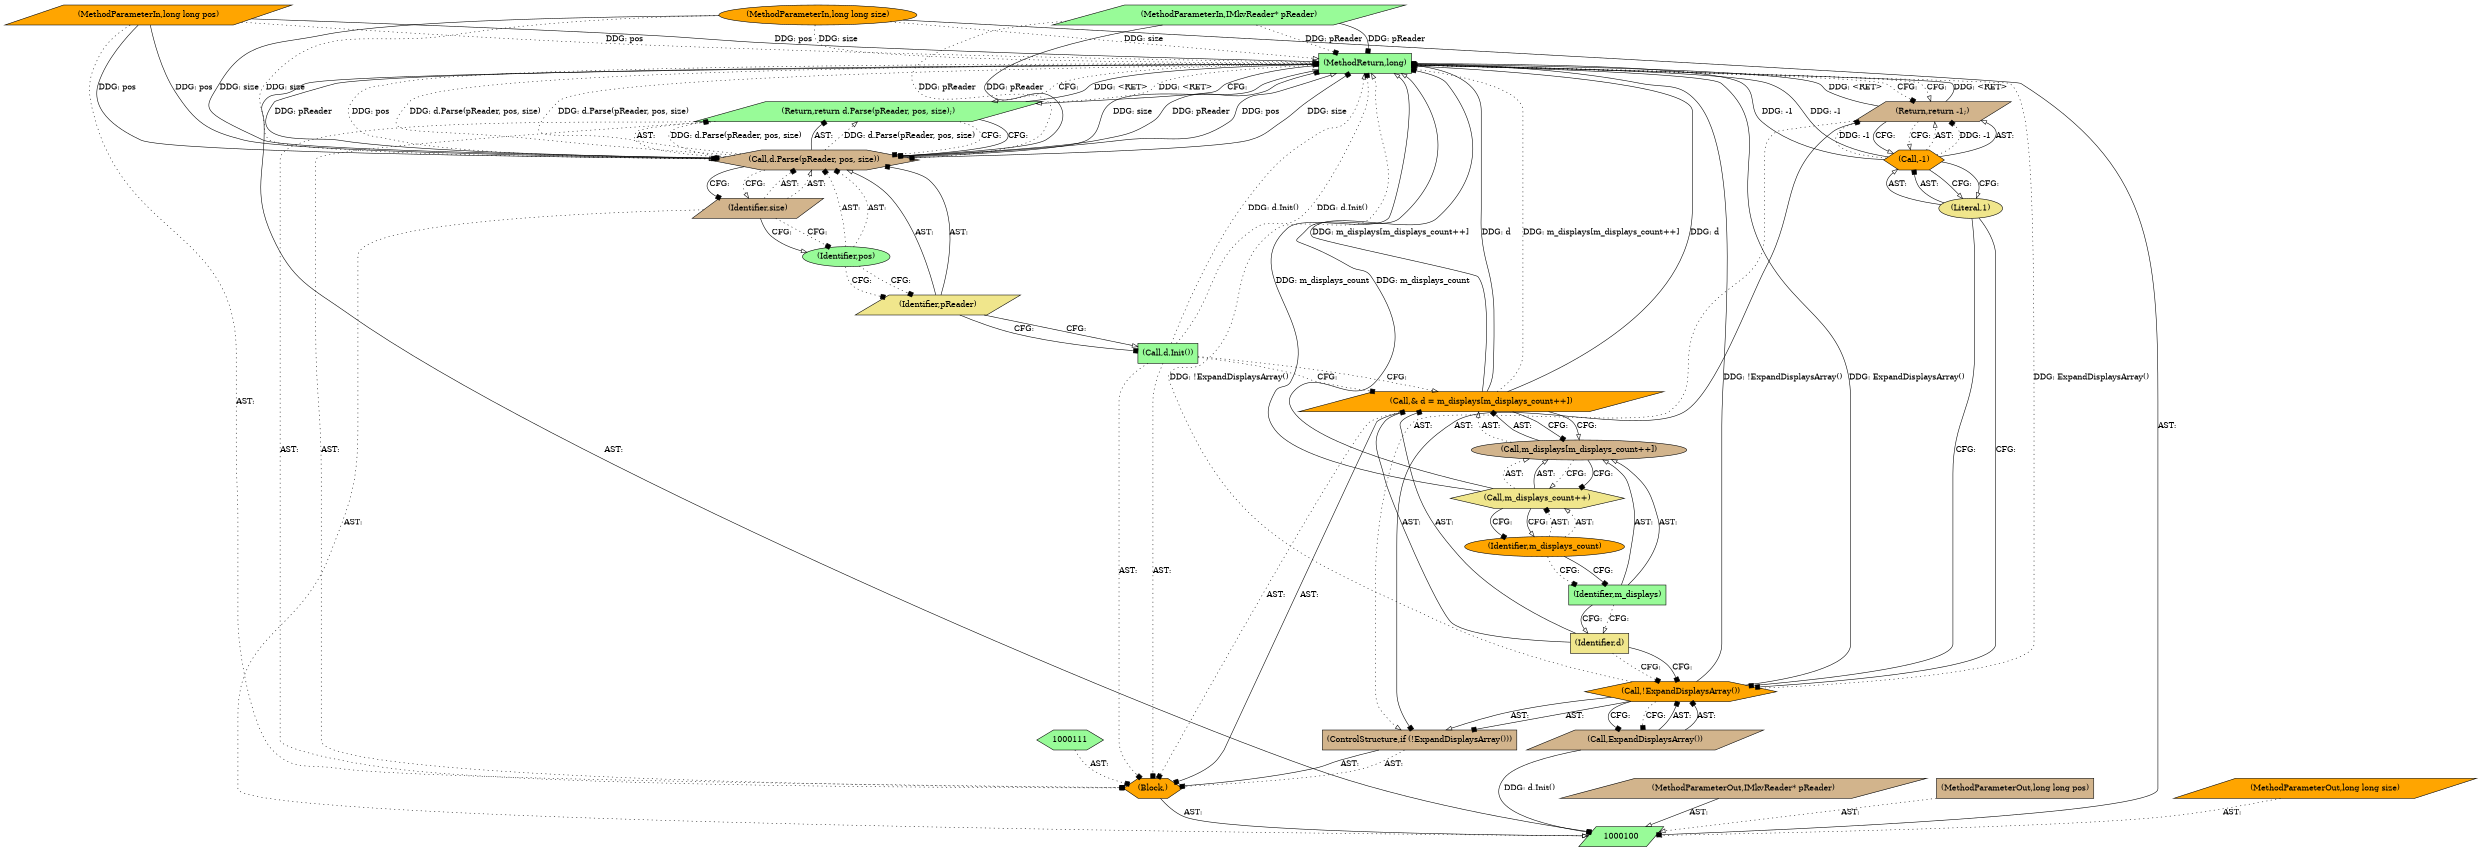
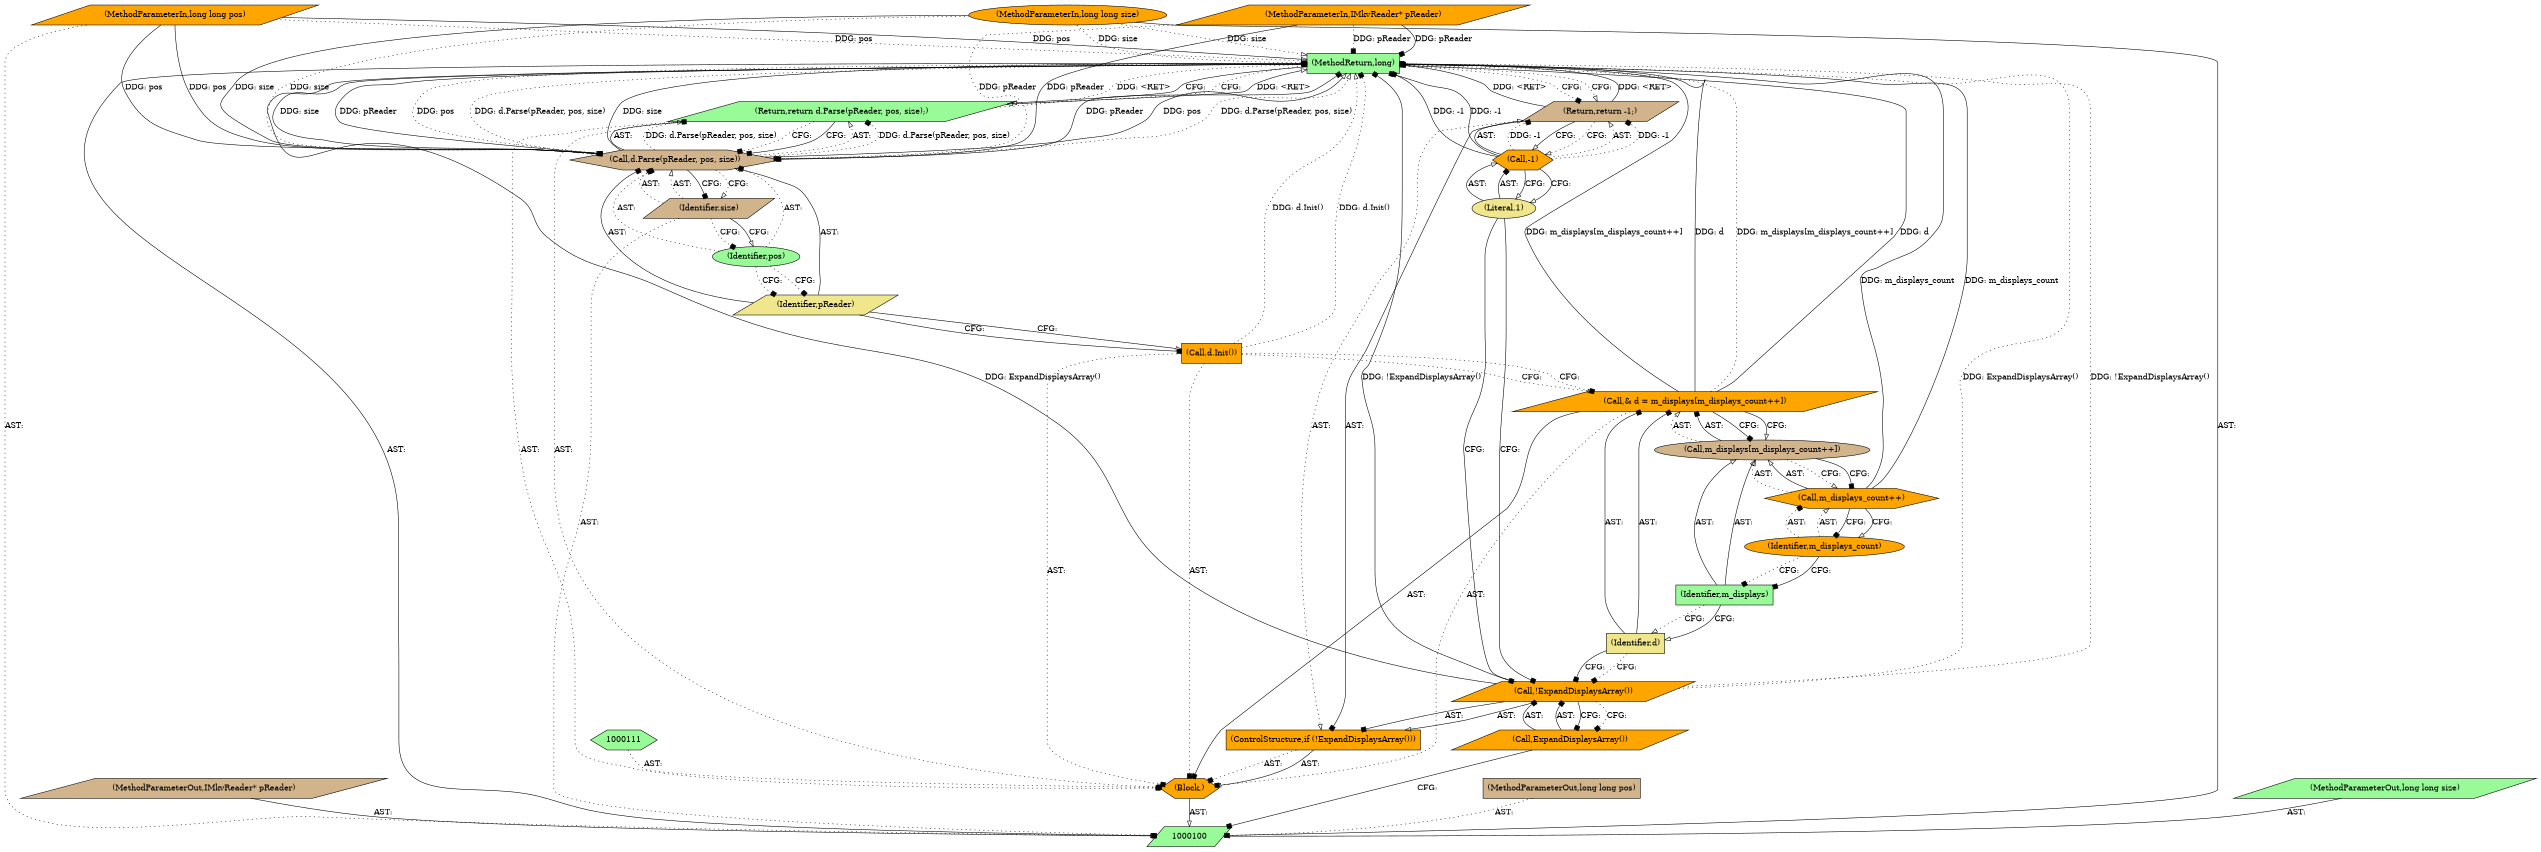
node "(MethodParameterIn,IMkvReader* pReader)": fillcolor palegreen -> orange
node "(Call,d.Init())": fillcolor palegreen -> orange
node "(Call,m_displays_count++)": fillcolor khaki -> orange
node "(Call,!ExpandDisplaysArray())": shape hexagon -> parallelogram
node "(ControlStructure,if (!ExpandDisplaysArray()))": fillcolor tan -> orange
node "(Call,ExpandDisplaysArray())": fillcolor tan -> orange
edge "(MethodParameterIn,long long pos)" -> "(Block,)": now "(MethodParameterIn,long long pos)" -> "1000100"
edge "(Call,ExpandDisplaysArray())" -> "1000100": label "DDG: d.Init()" -> "CFG: "
node "(MethodParameterOut,long long size)": fillcolor orange -> palegreen
edge "(MethodParameterOut,long long size)" -> "1000100": style dotted -> solid
